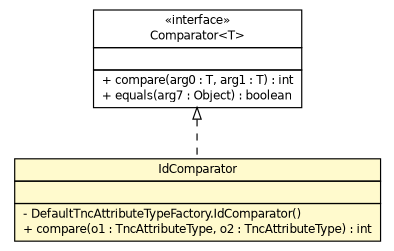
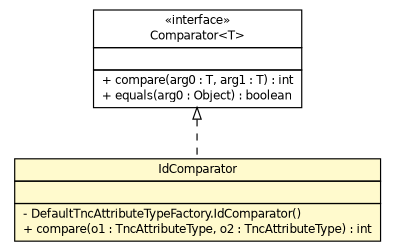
node "Comparator<T>": text "+ equals(arg7 : Object) : boolean" -> "+ equals(arg0 : Object) : boolean"
